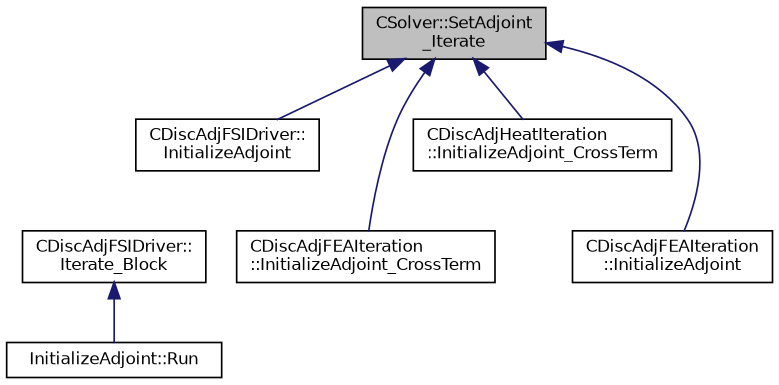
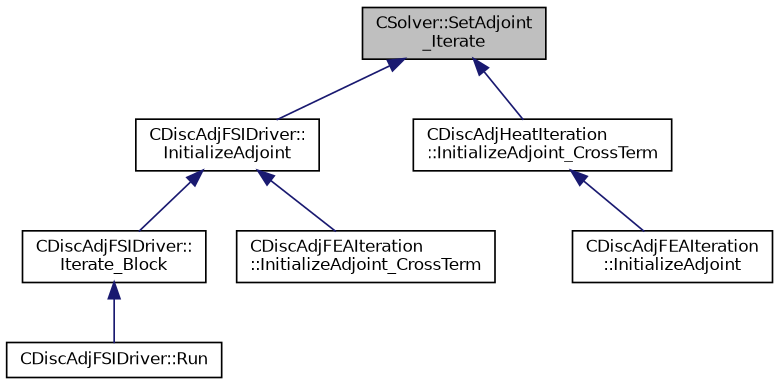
edge "CDiscAdjFEAIteration ::InitializeAdjoint" -> "CSolver::SetAdjoint _Iterate": now "CDiscAdjFEAIteration ::InitializeAdjoint" -> "CDiscAdjHeatIteration ::InitializeAdjoint_CrossTerm"
edge "CDiscAdjFEAIteration ::InitializeAdjoint_CrossTerm" -> "CSolver::SetAdjoint _Iterate": now "CDiscAdjFEAIteration ::InitializeAdjoint_CrossTerm" -> "CDiscAdjFSIDriver:: InitializeAdjoint"
edge "CDiscAdjFSIDriver:: Iterate_Block" -> "CDiscAdjFSIDriver:: InitializeAdjoint": added
node "InitializeAdjoint::Run": label "InitializeAdjoint::Run" -> "CDiscAdjFSIDriver::Run"
